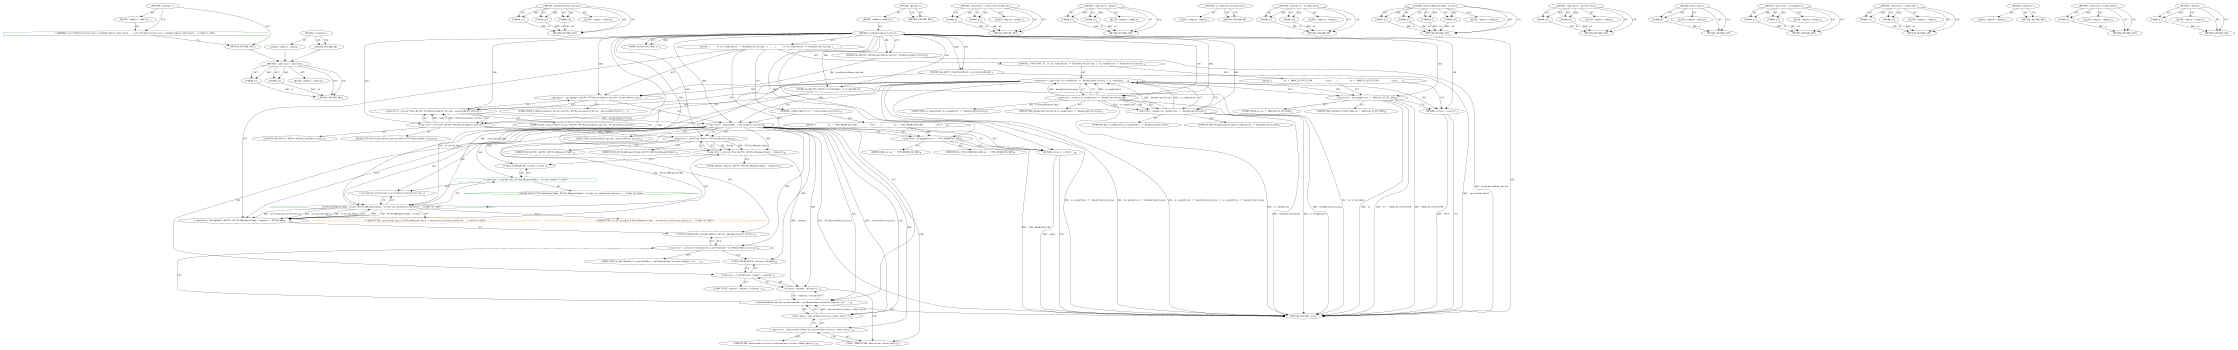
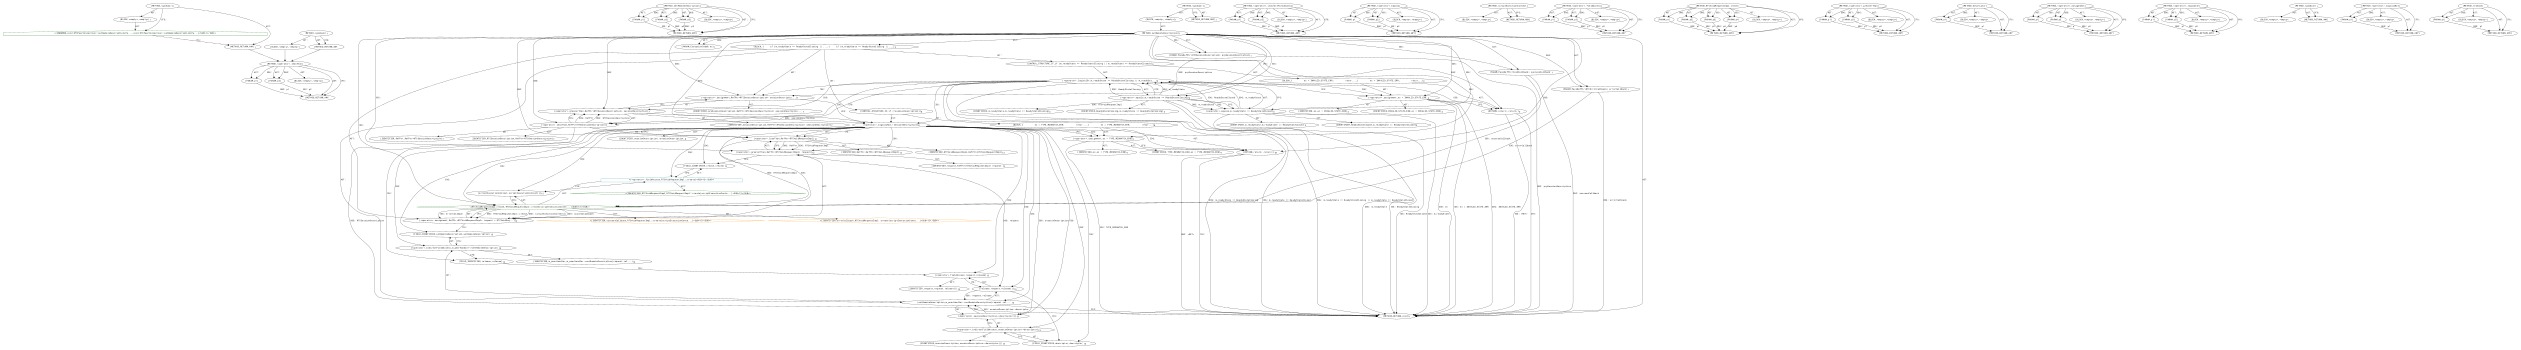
edge "(<operator>.fieldAccess,request.release)" -> "(FIELD_IDENTIFIER,release,release)": removed, label "AST:"
